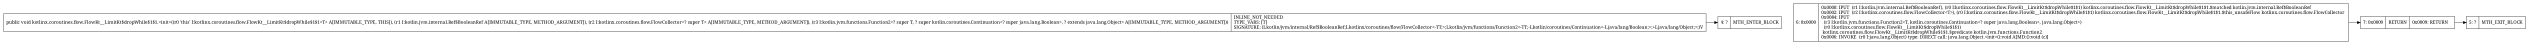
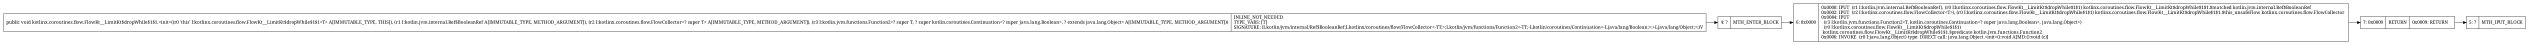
node "5: ?": text "MTH_EXIT_BLOCK" -> "MTH_IPUT_BLOCK"
edge "4: ?" -> "6: 0x0000": added
